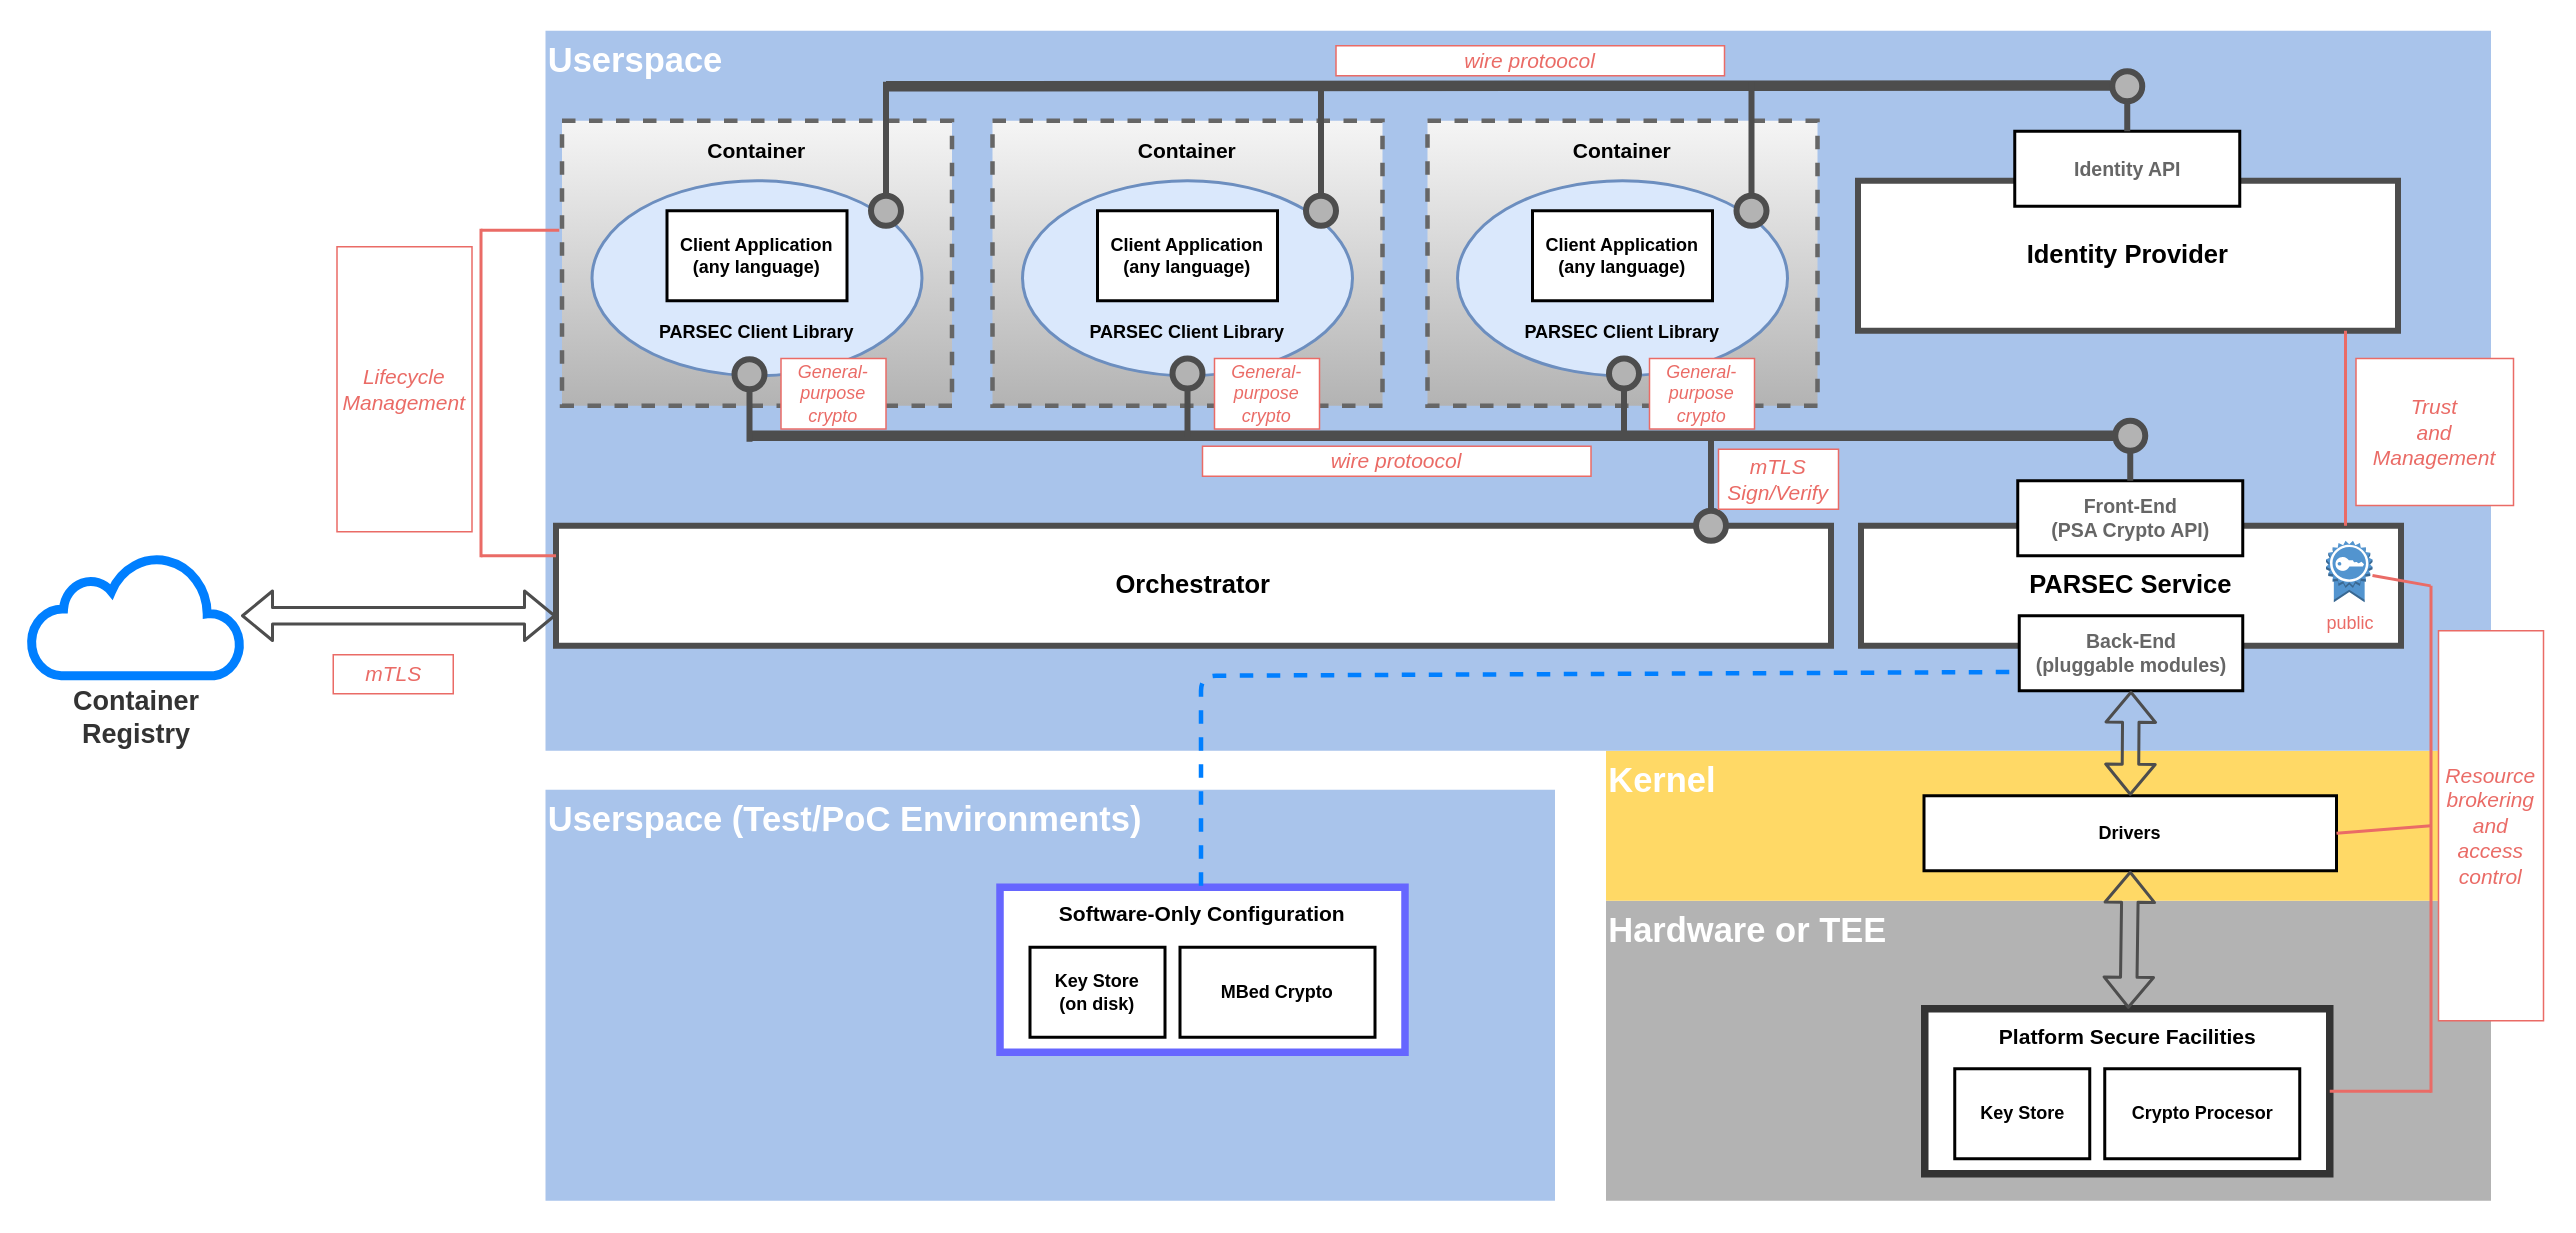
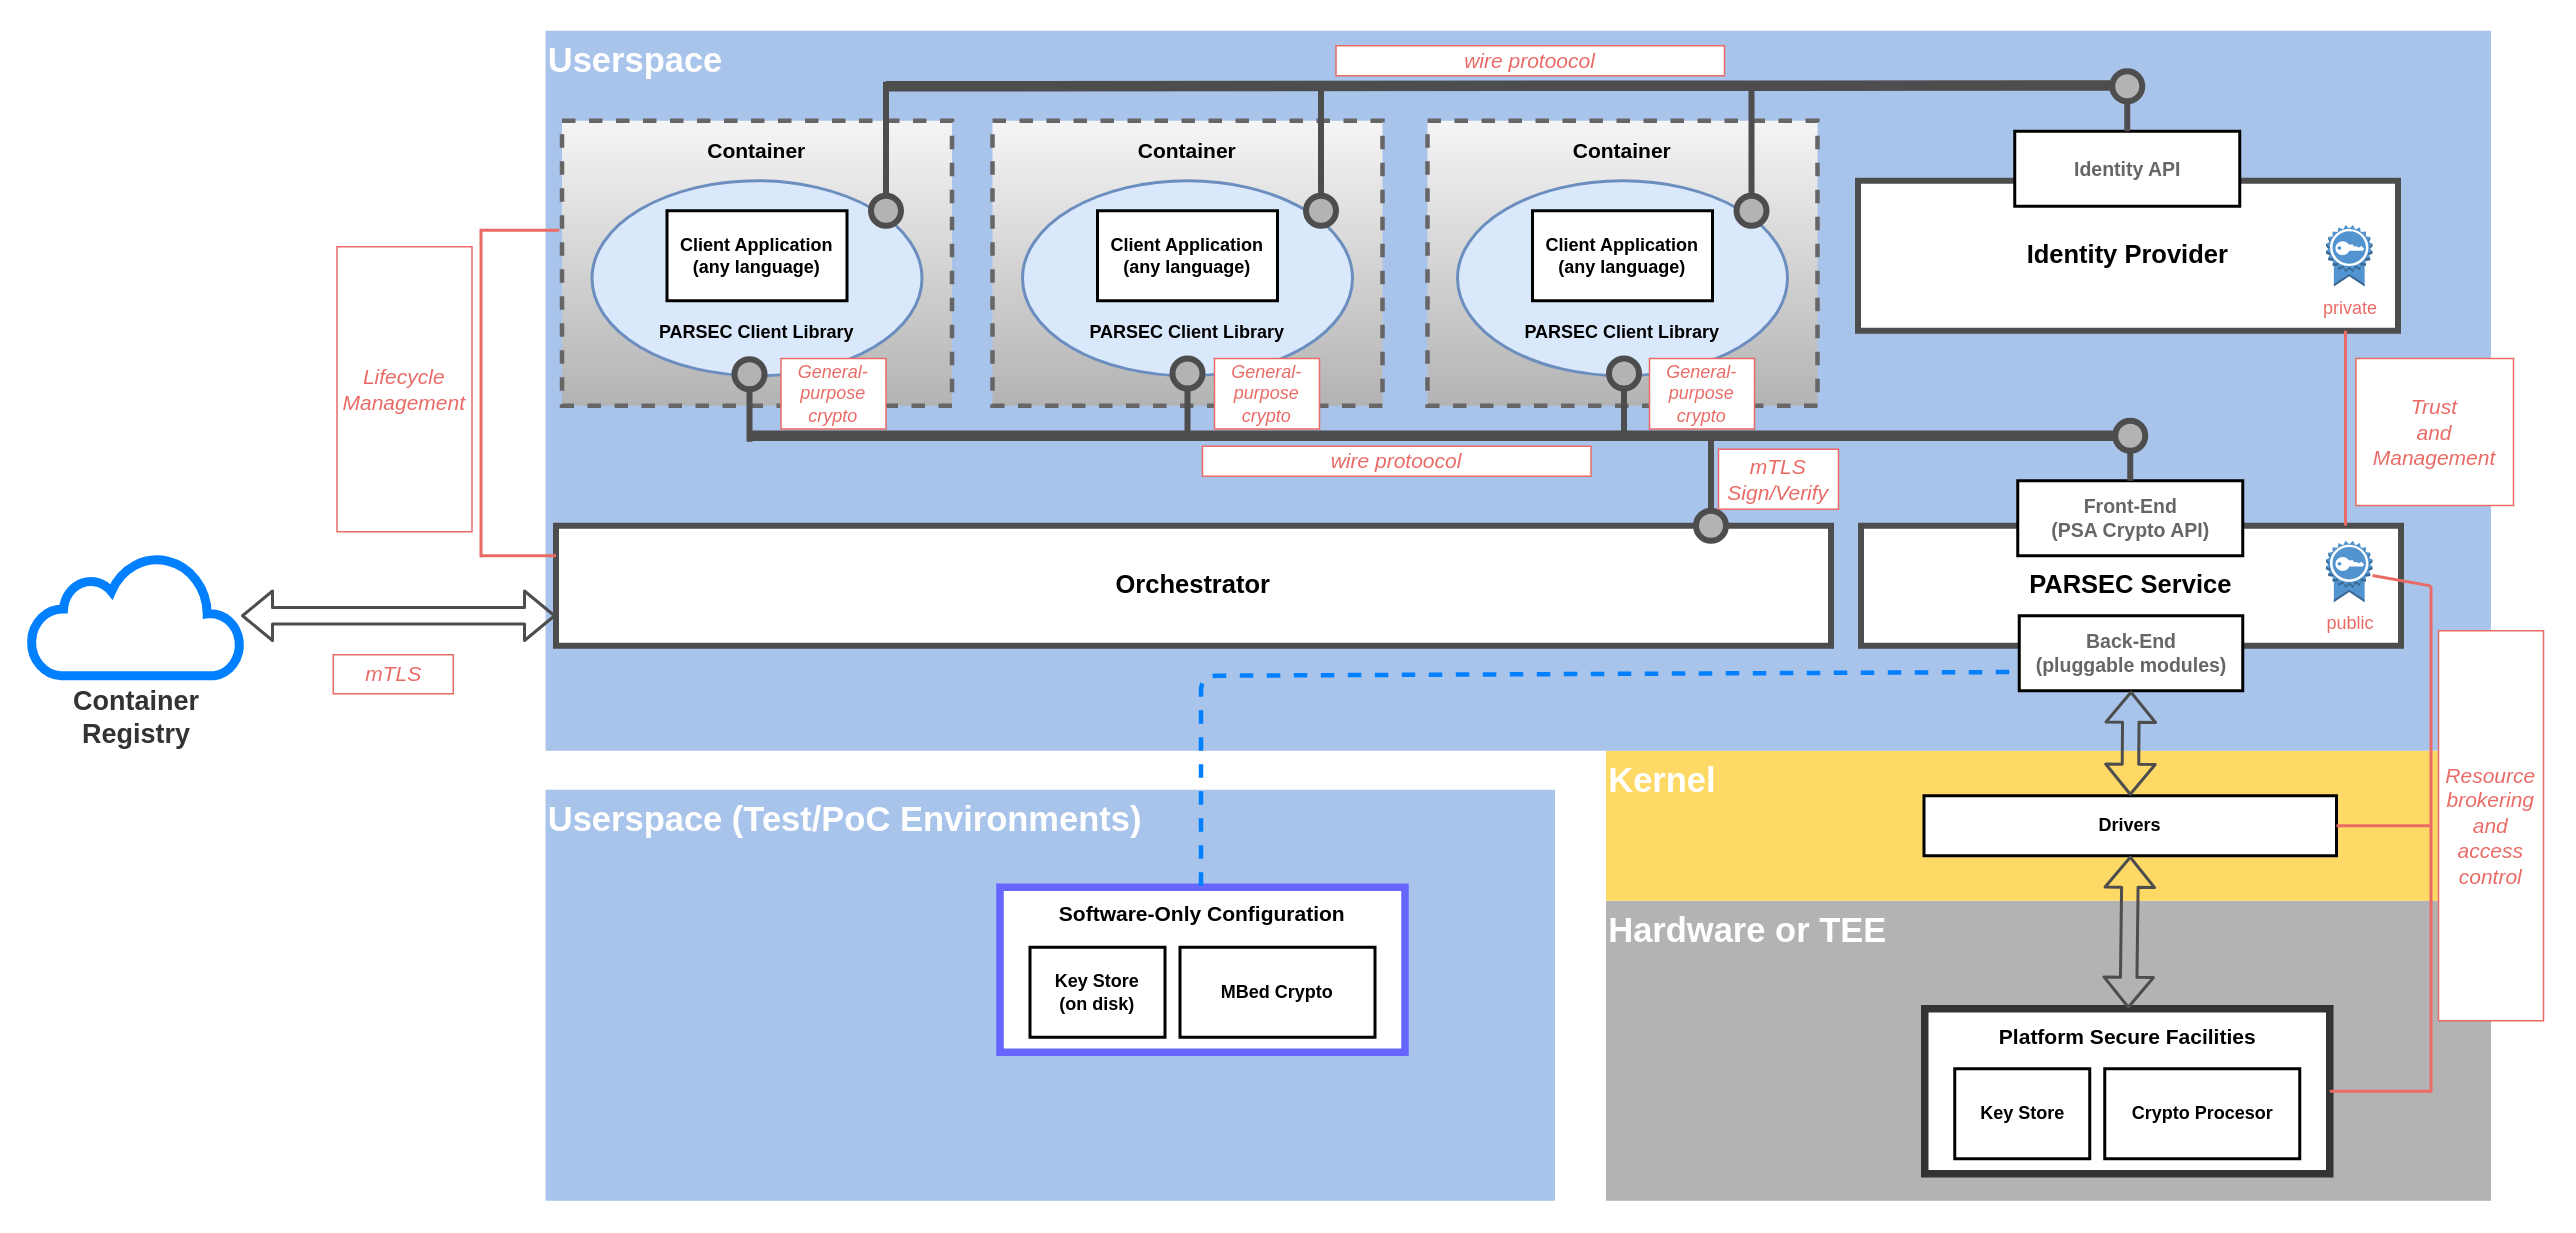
node "private": added
node "Drivers": size 413x75 -> 413x60
